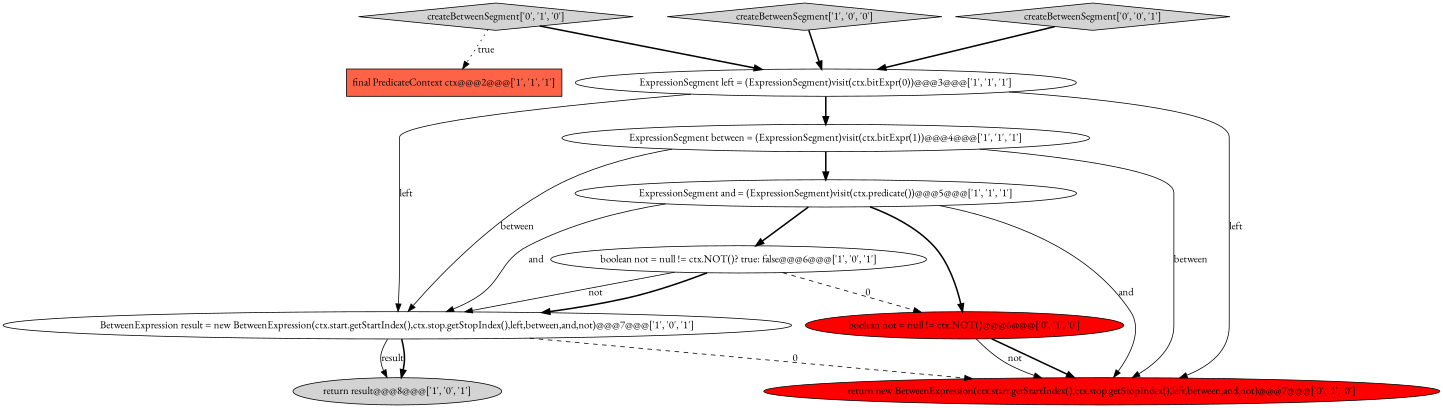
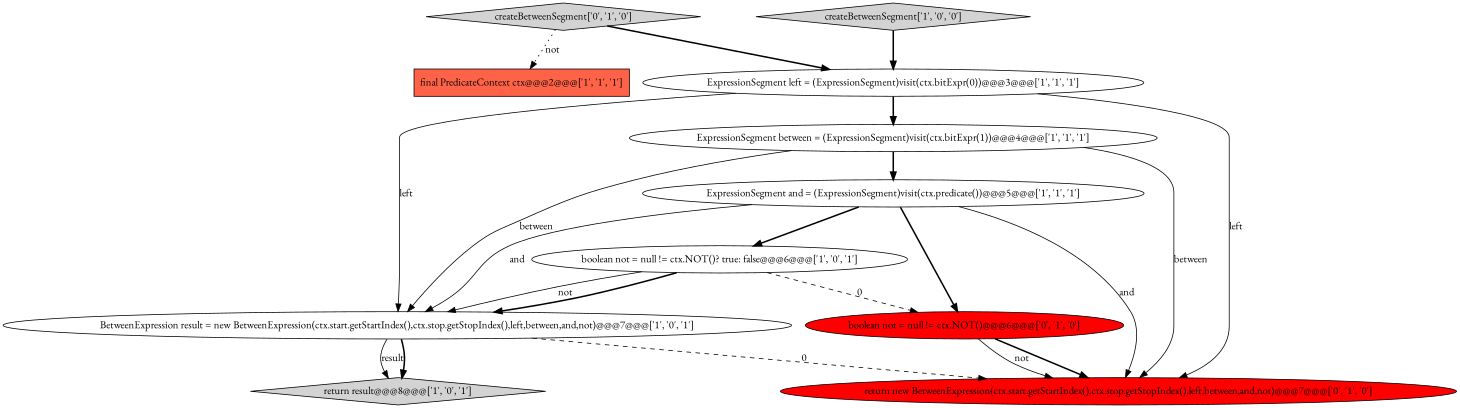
node "createBetweenSegment['0', '0', '1']": removed
edge "createBetweenSegment['0', '1', '0']" -> "final PredicateContext ctx@@@2@@@['1', '1', '1']": label "true" -> "not"
node "return result@@@8@@@['1', '0', '1']": shape ellipse -> diamond
